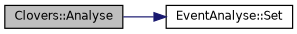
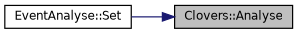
edge "Clovers::Analyse" -> "EventAnalyse::Set": reversed
